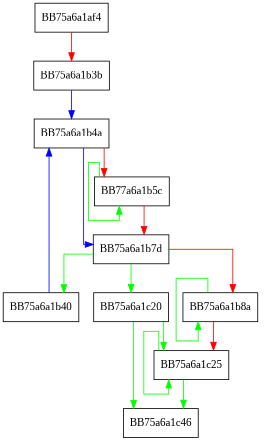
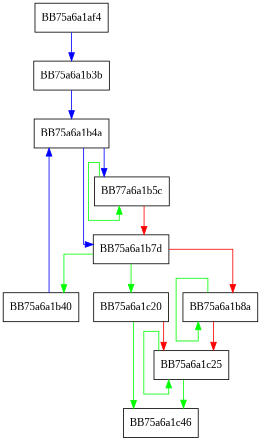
edge "BB75a6a1af4" -> "BB75a6a1b3b": color red -> blue
edge "BB75a6a1b4a" -> "BB77a6a1b5c": color red -> blue
edge "BB75a6a1c20" -> "BB75a6a1c25": color green -> red
